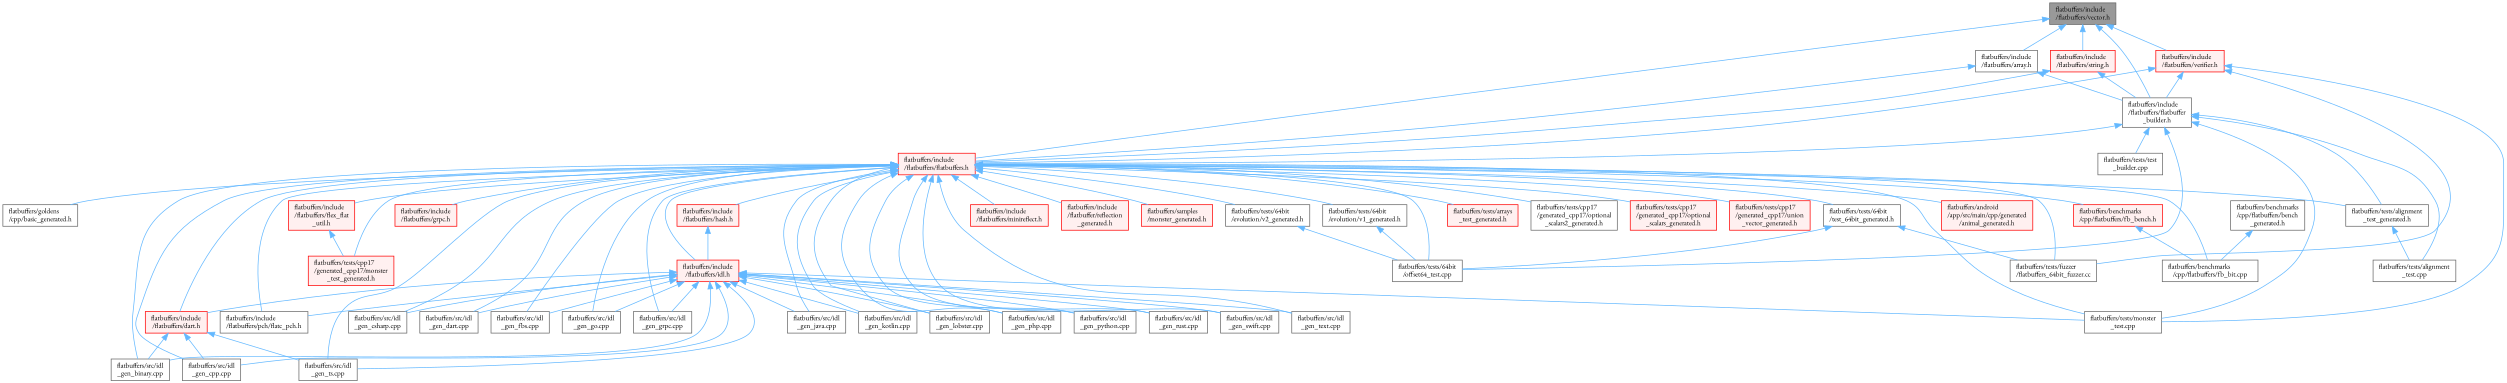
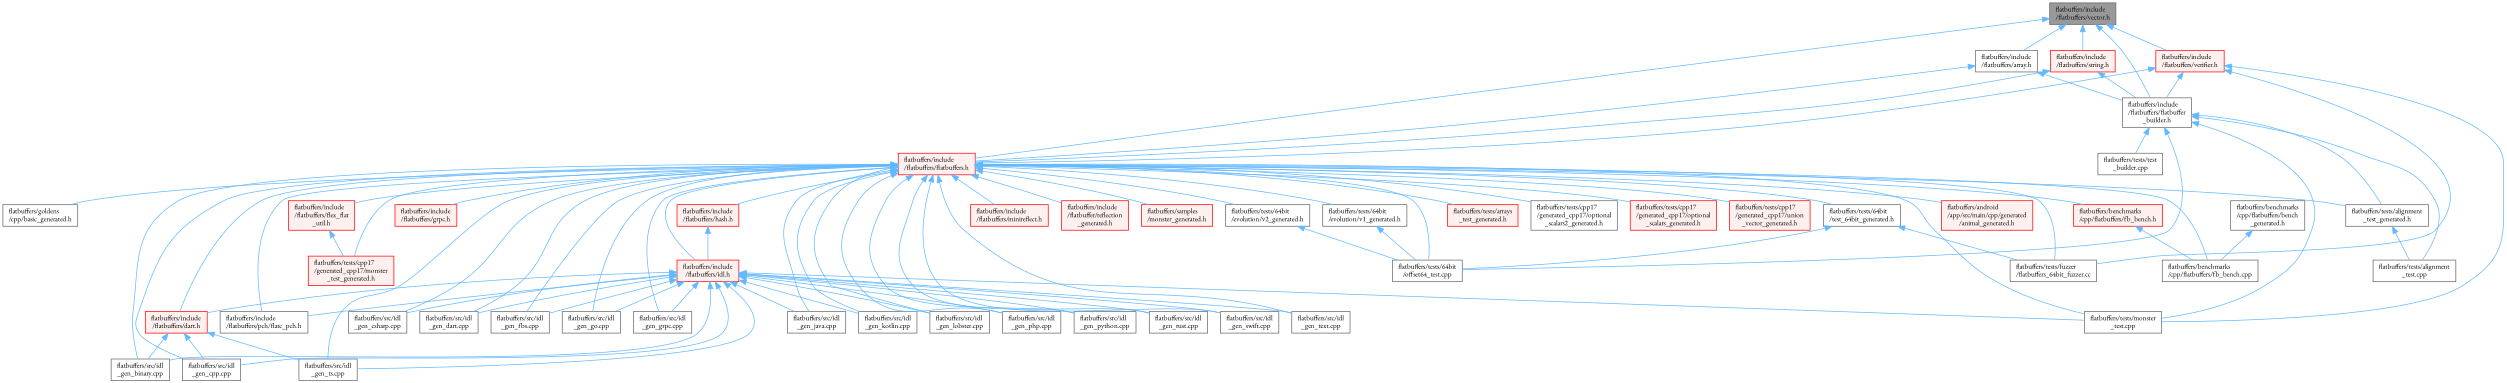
edge "flatbuffers/include /flatbuffers/flatbuffers.h" -> "flatbuffers/include /flatbuffers/flatbuffer _builder.h": removed
node "flatbuffers/benchmarks /cpp/flatbuffers/fb_bit.cpp": label "flatbuffers/benchmarks /cpp/flatbuffers/fb_bit.cpp" -> "flatbuffers/benchmarks /cpp/flatbuffers/fb_bench.cpp"
